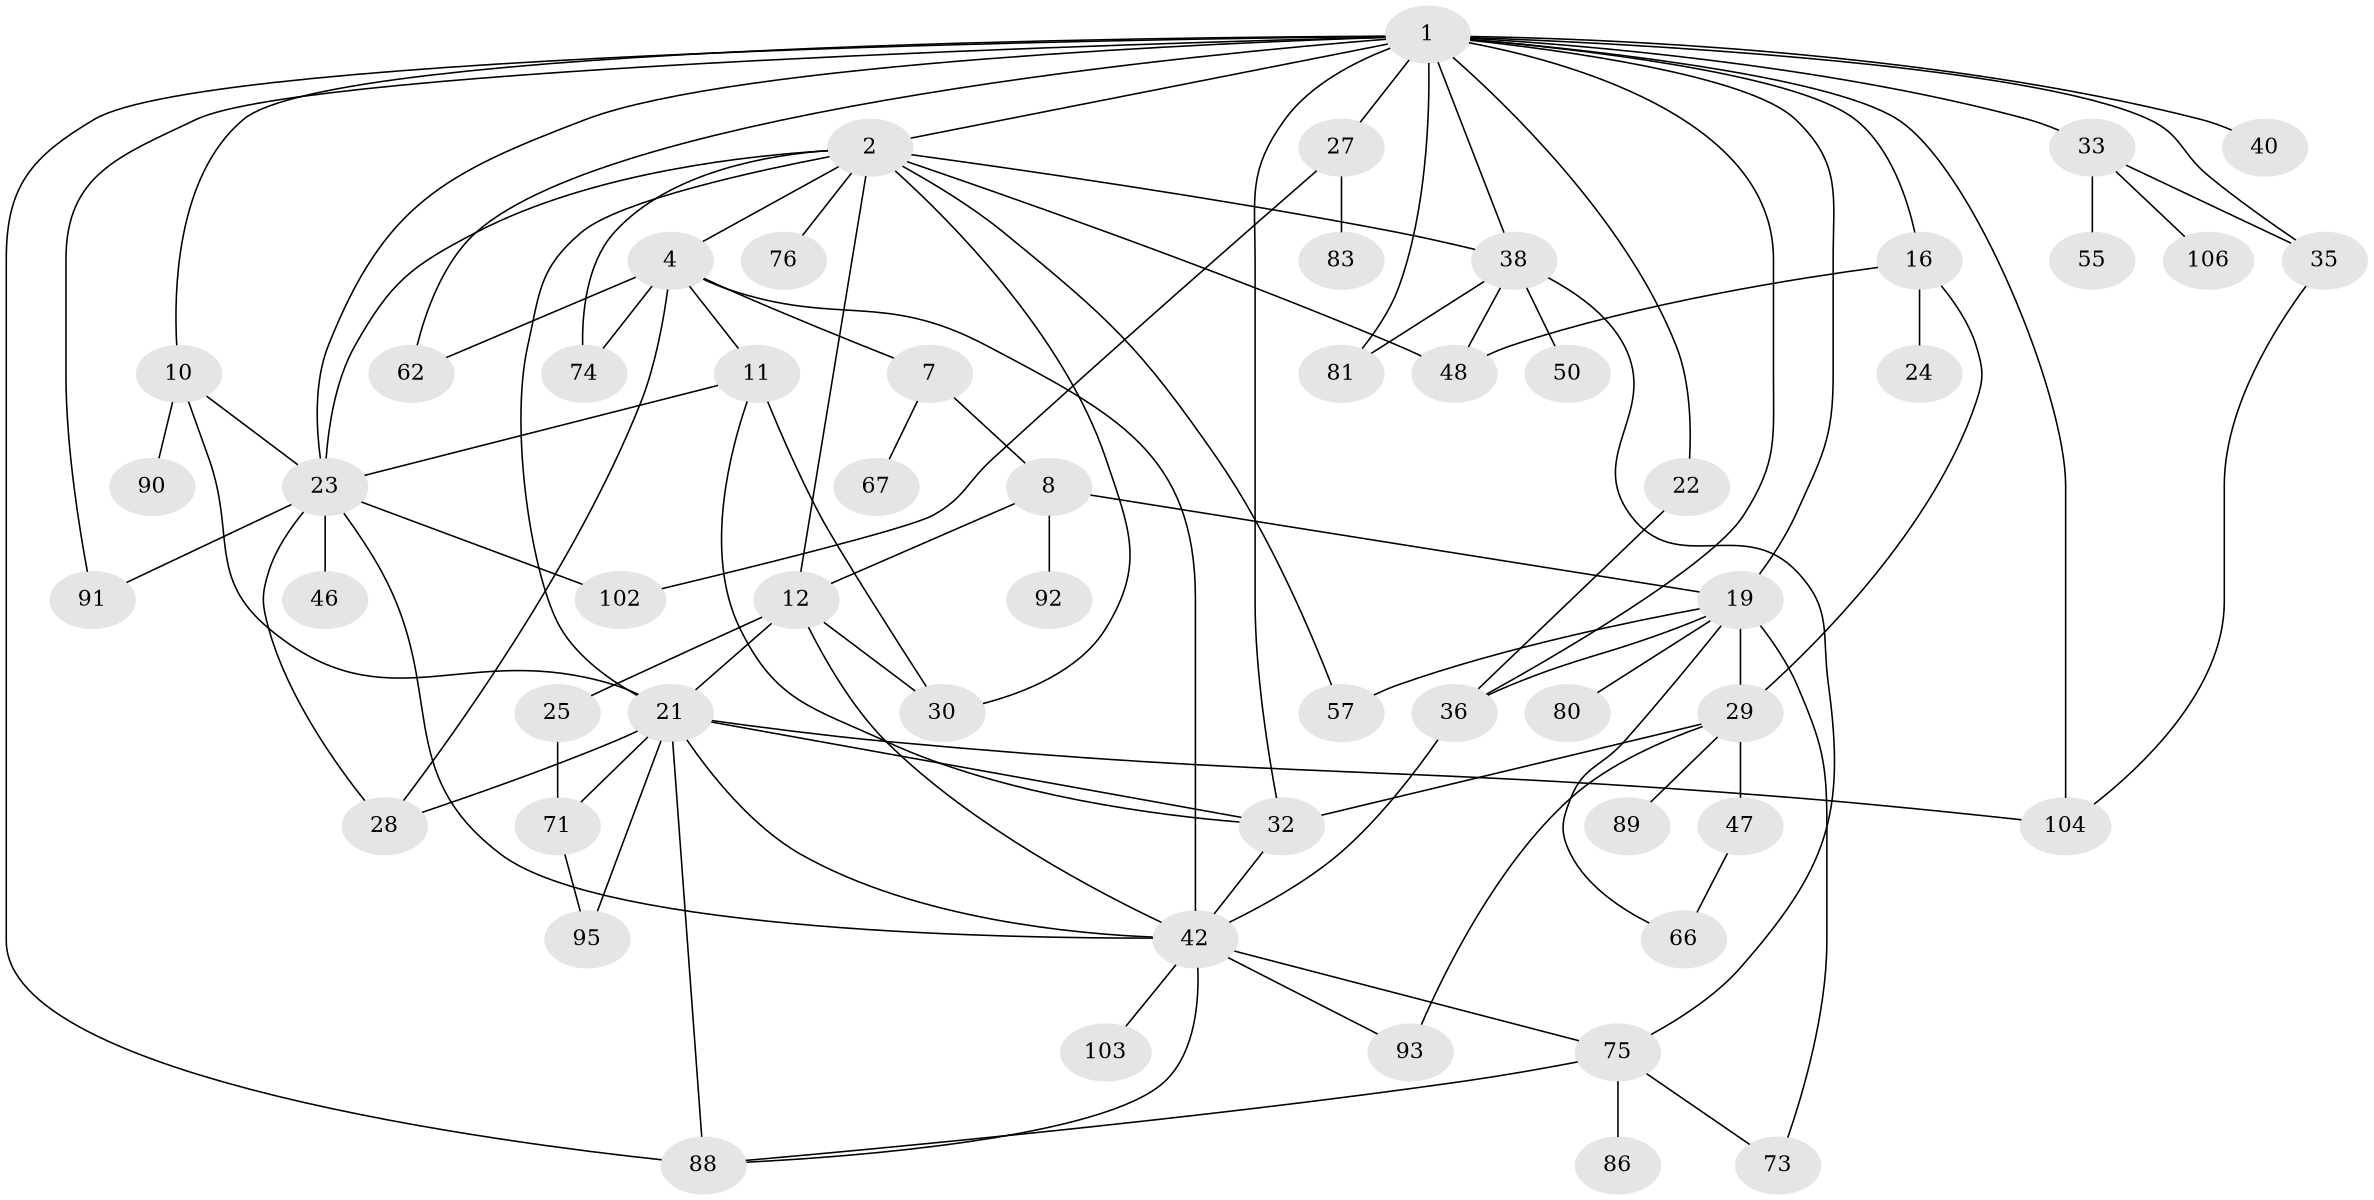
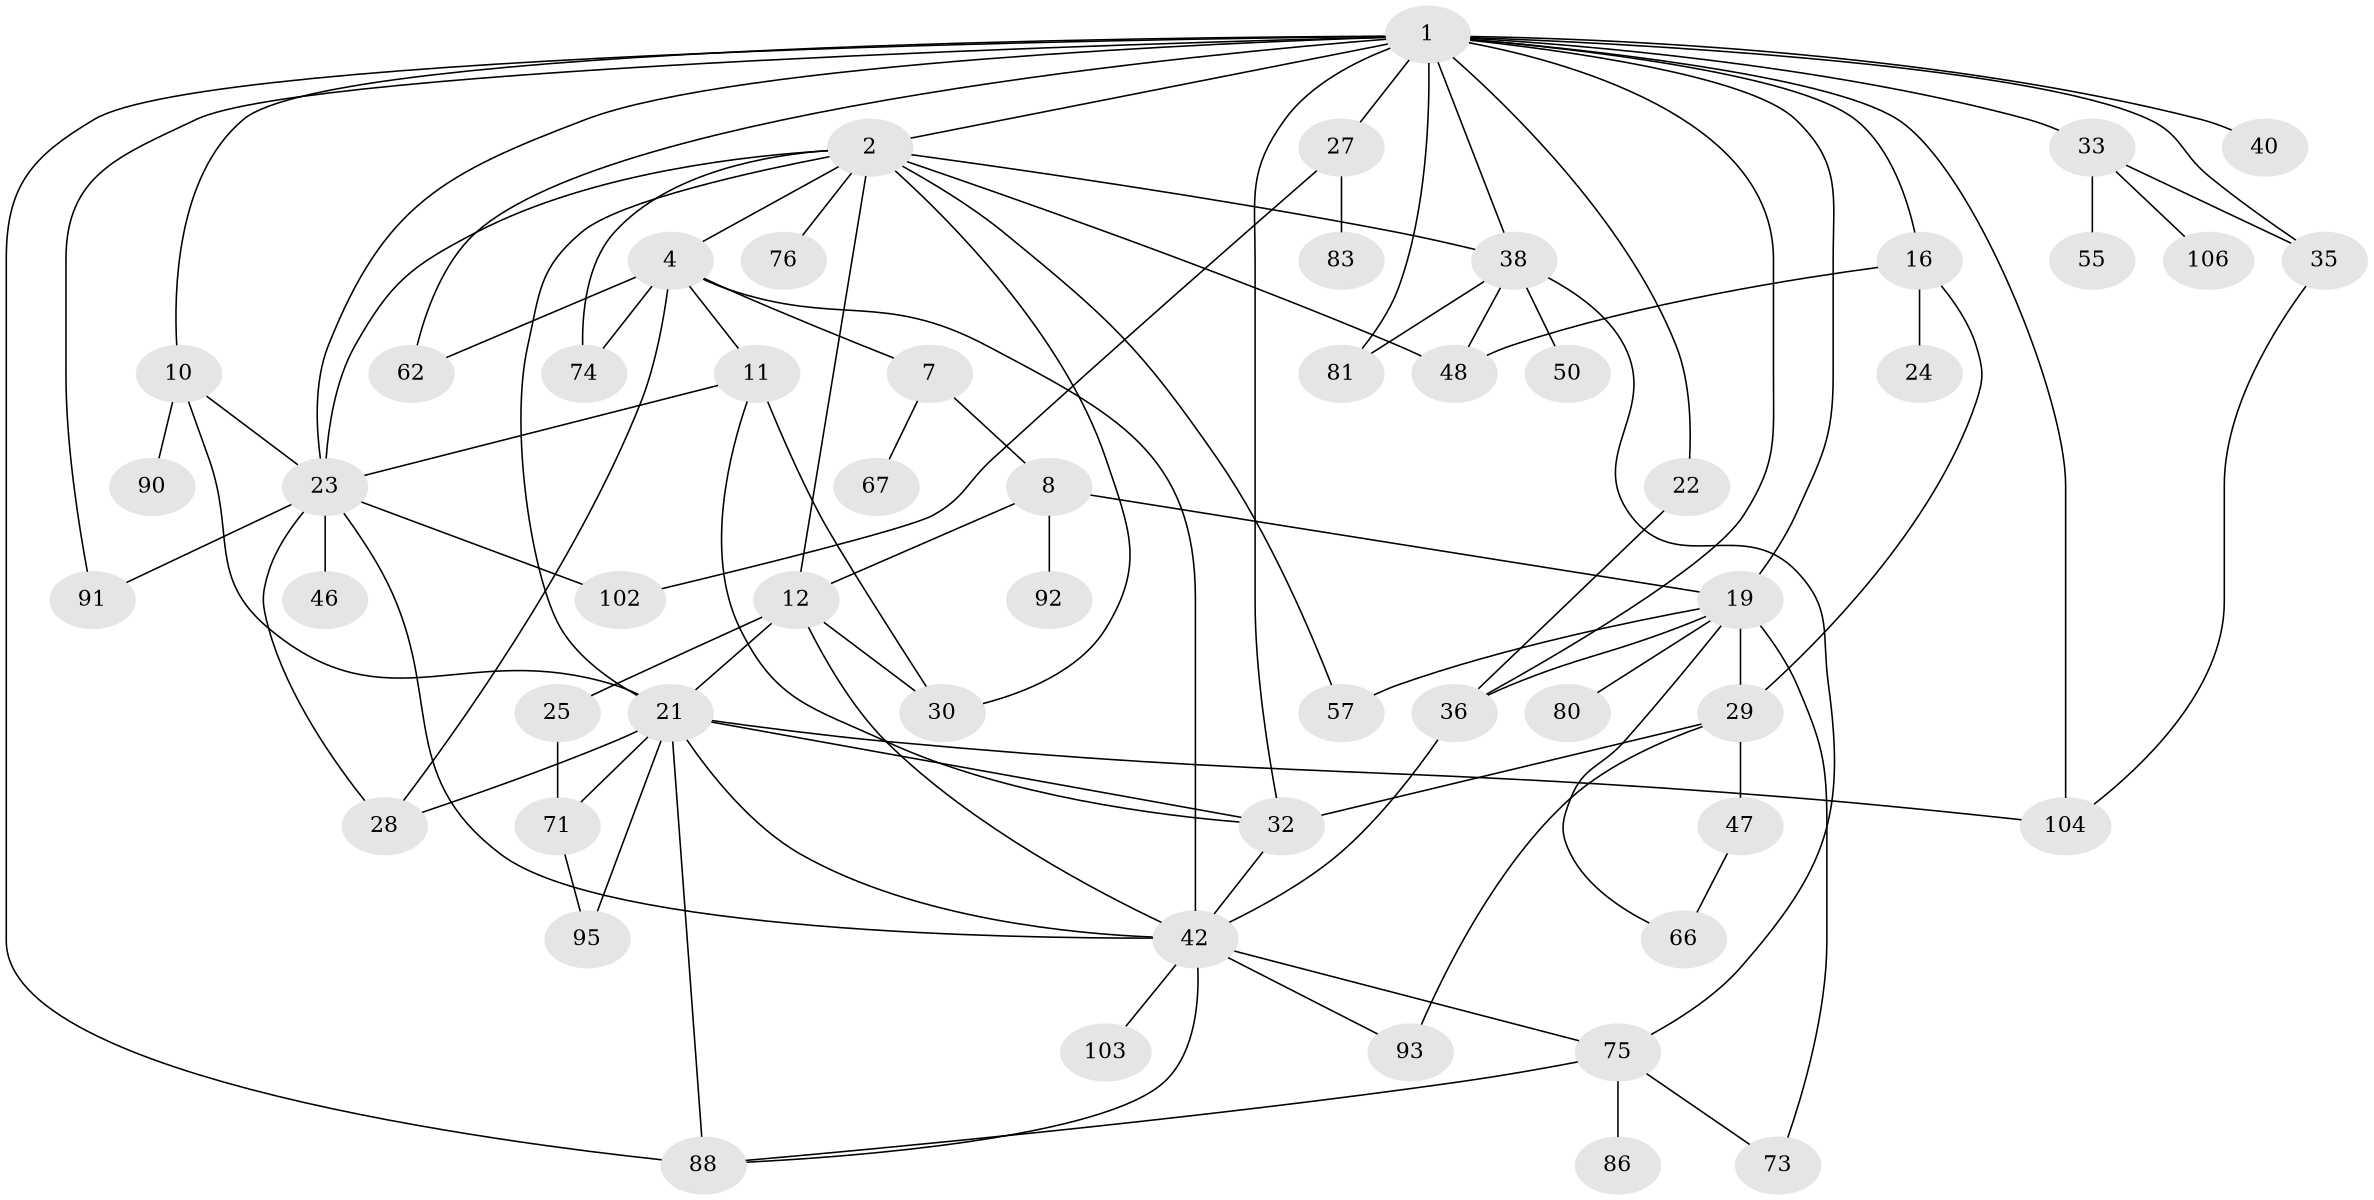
node "89": removed
